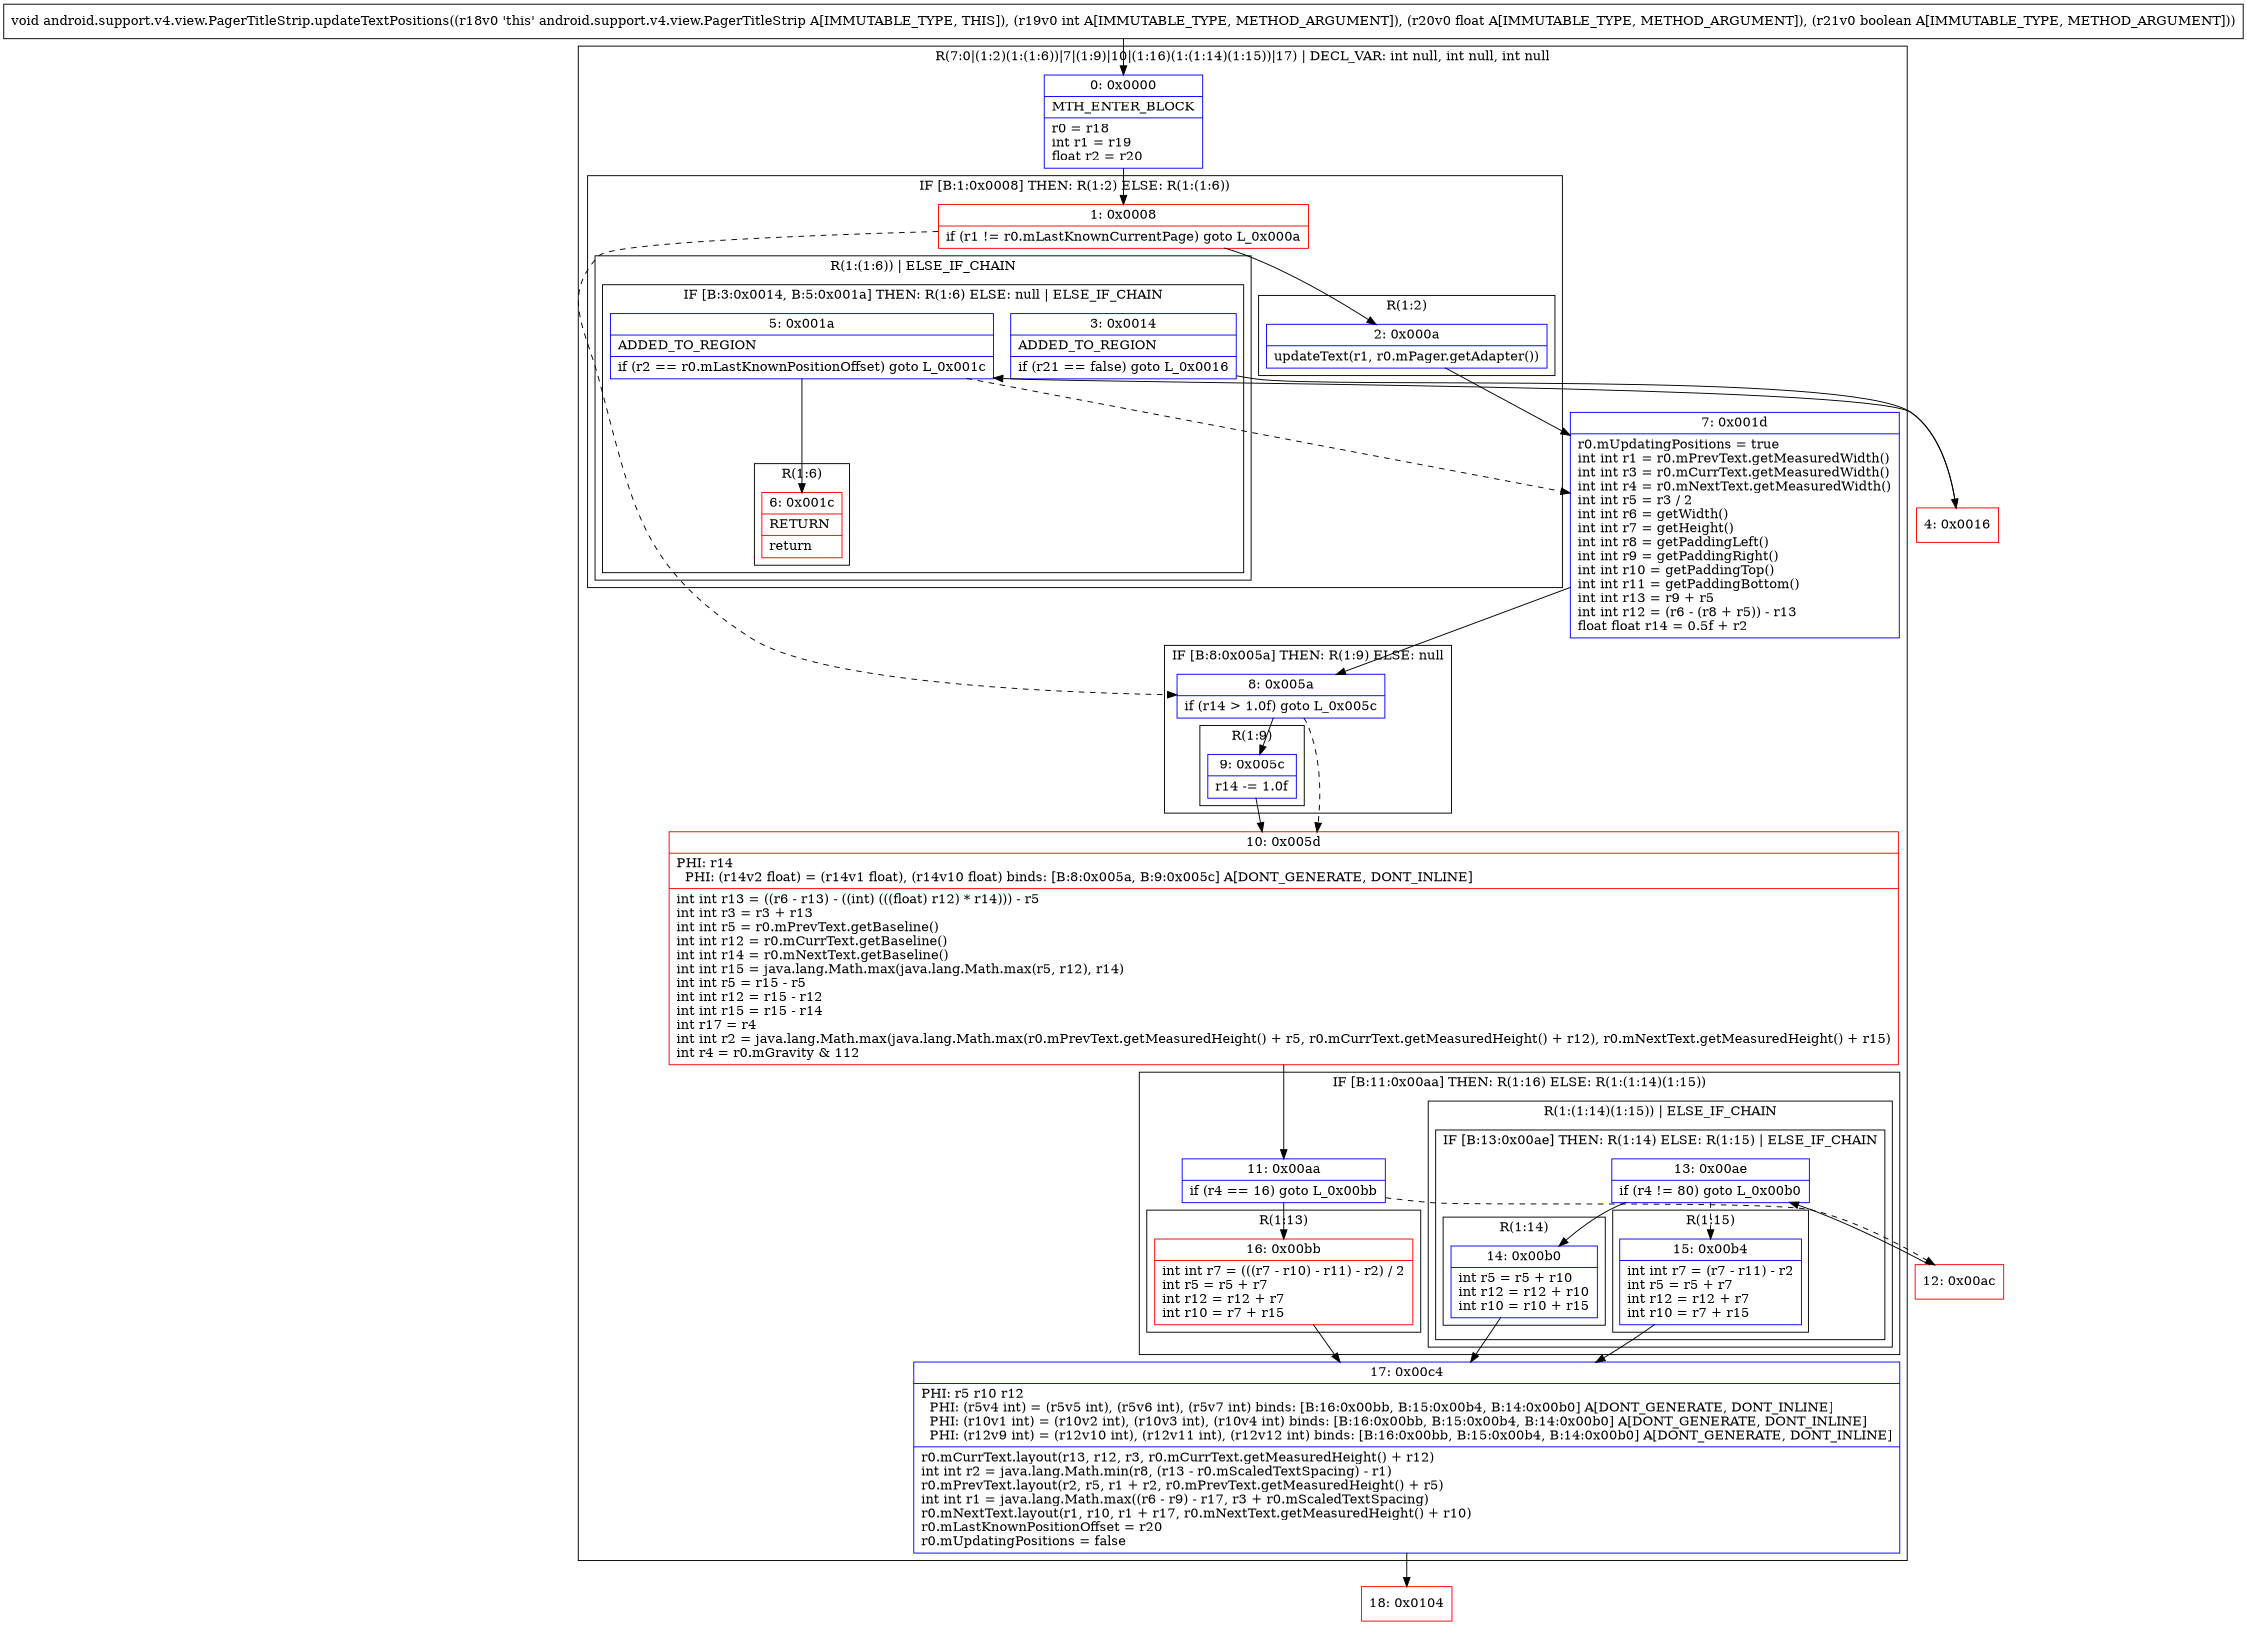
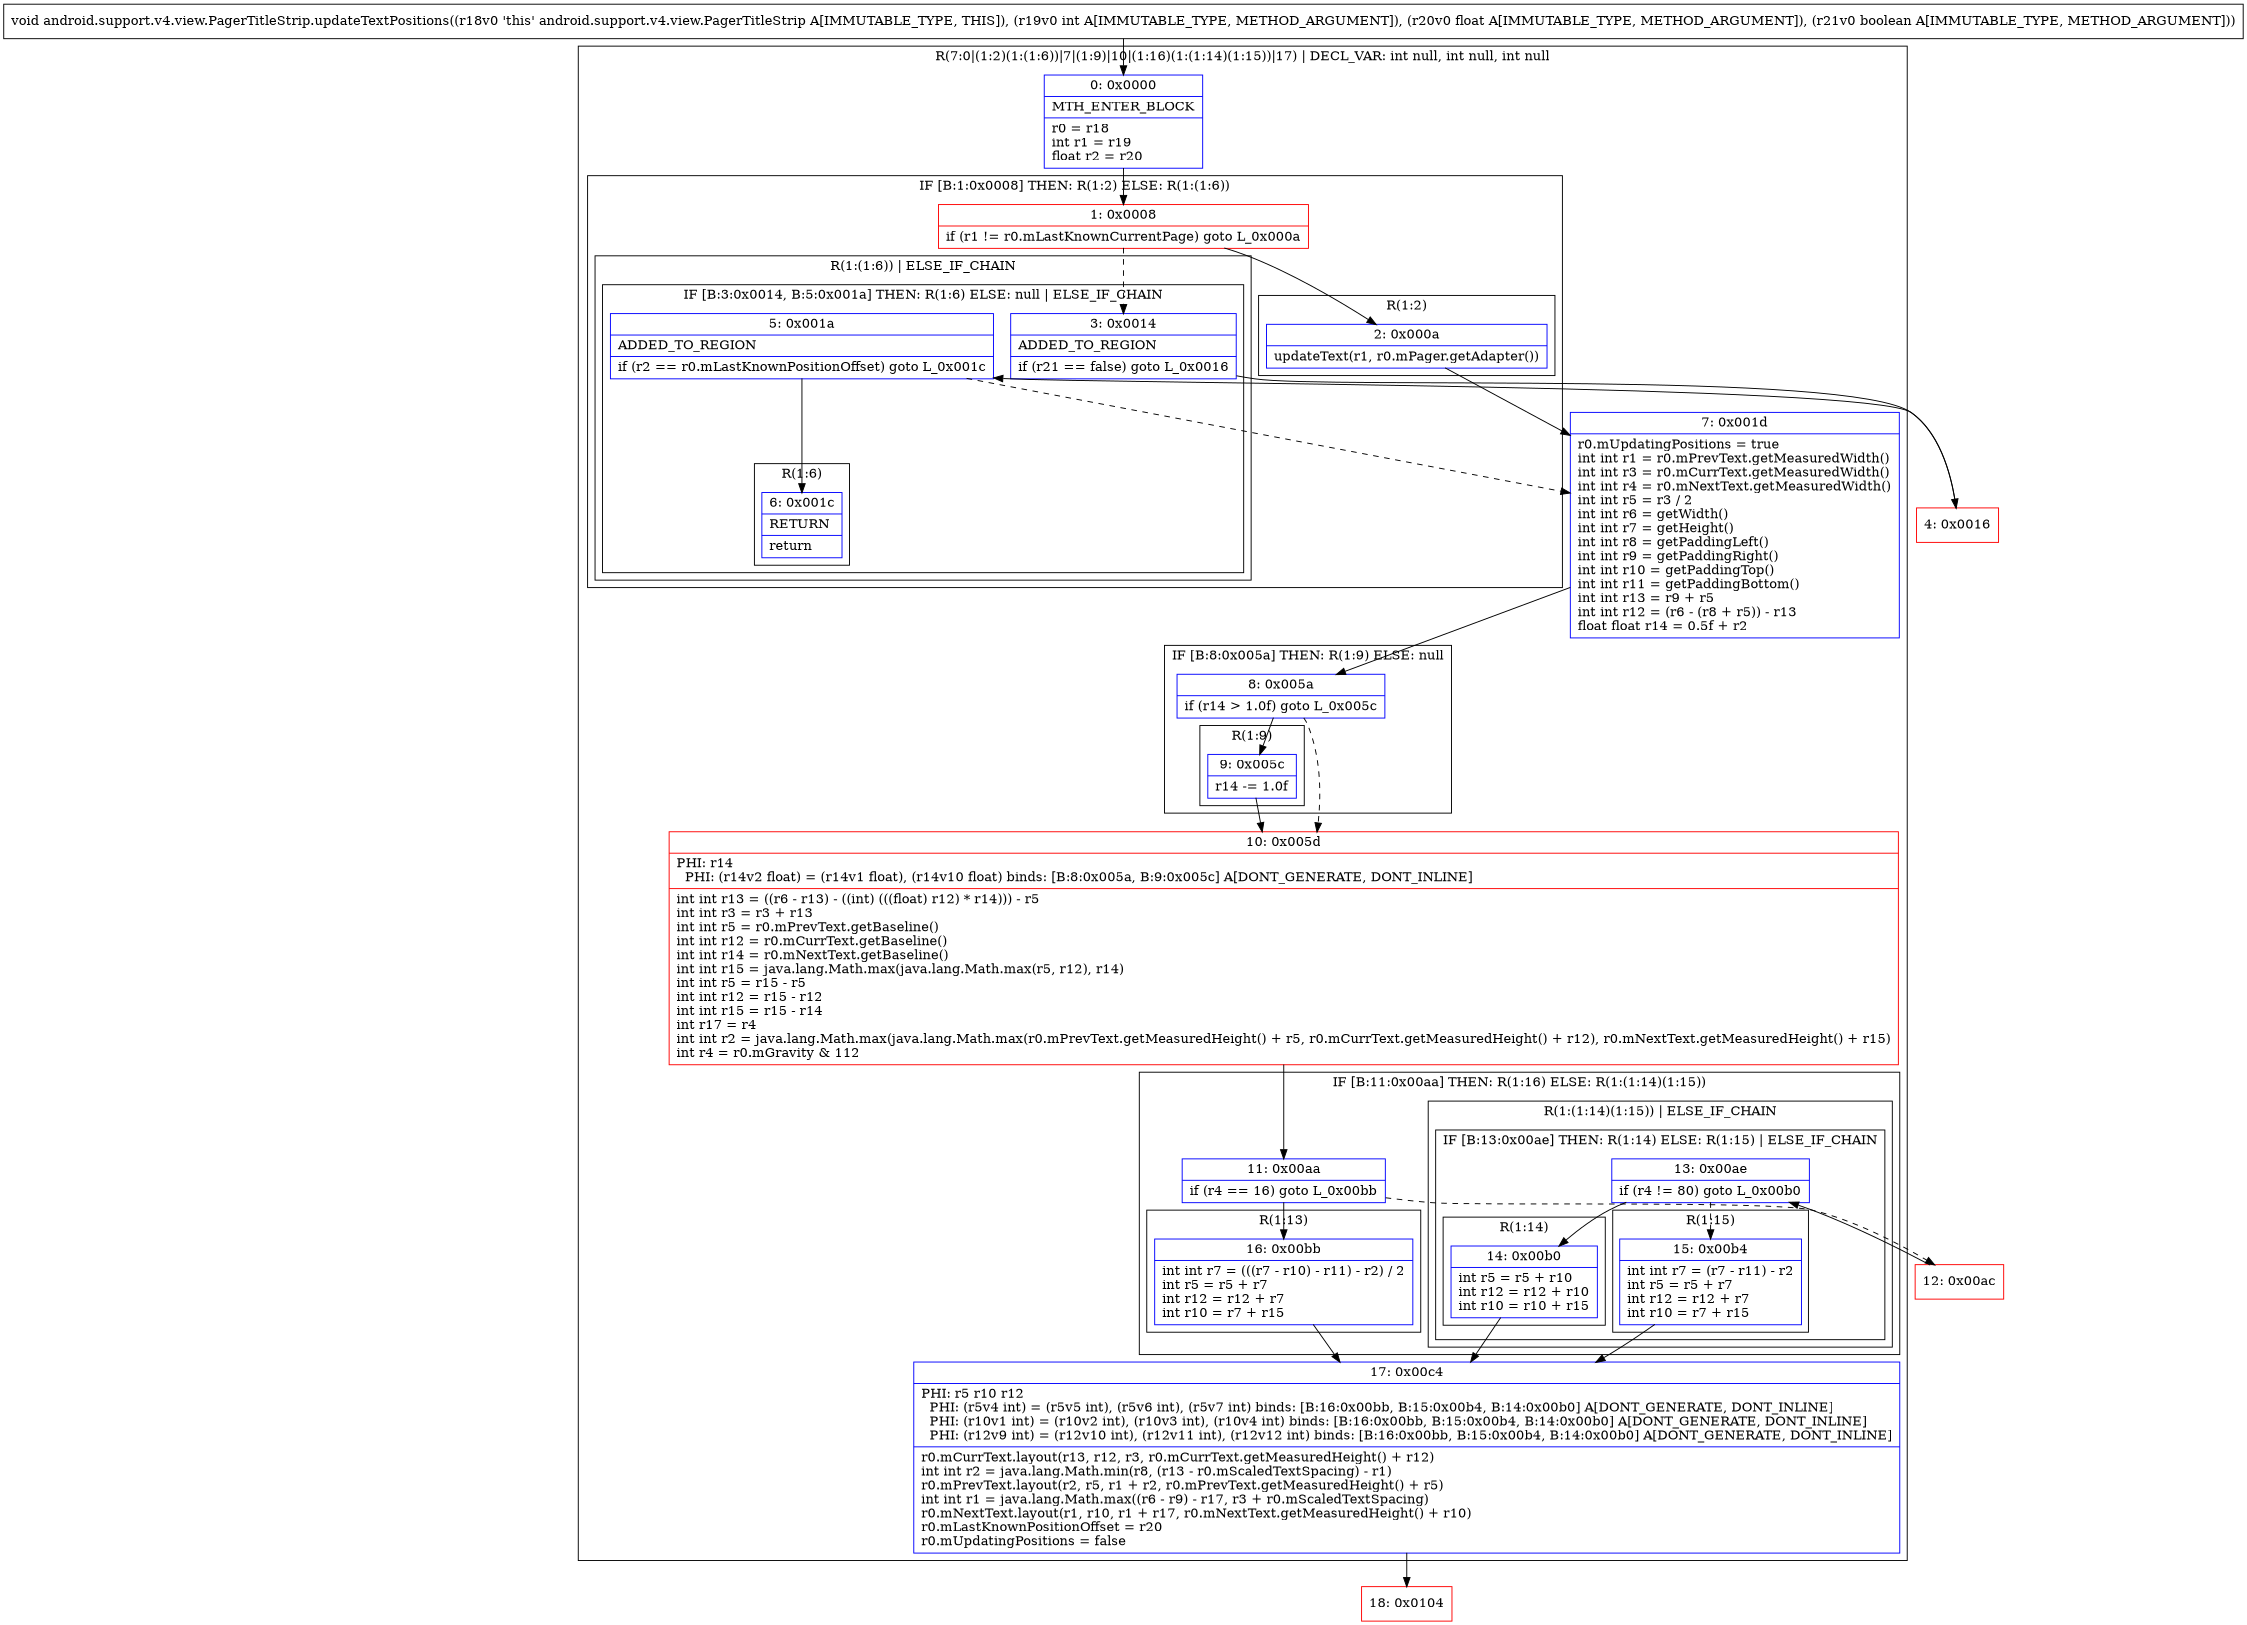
edge "1: 0x0008" -> "8: 0x005a": now "1: 0x0008" -> "3: 0x0014"
node "6: 0x001c": color red -> blue
node "16: 0x00bb": color red -> blue
